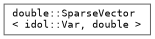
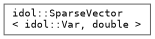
node "double::SparseVector < idol::Var, double >": label "double::SparseVector < idol::Var, double >" -> "idol::SparseVector < idol::Var, double >"
